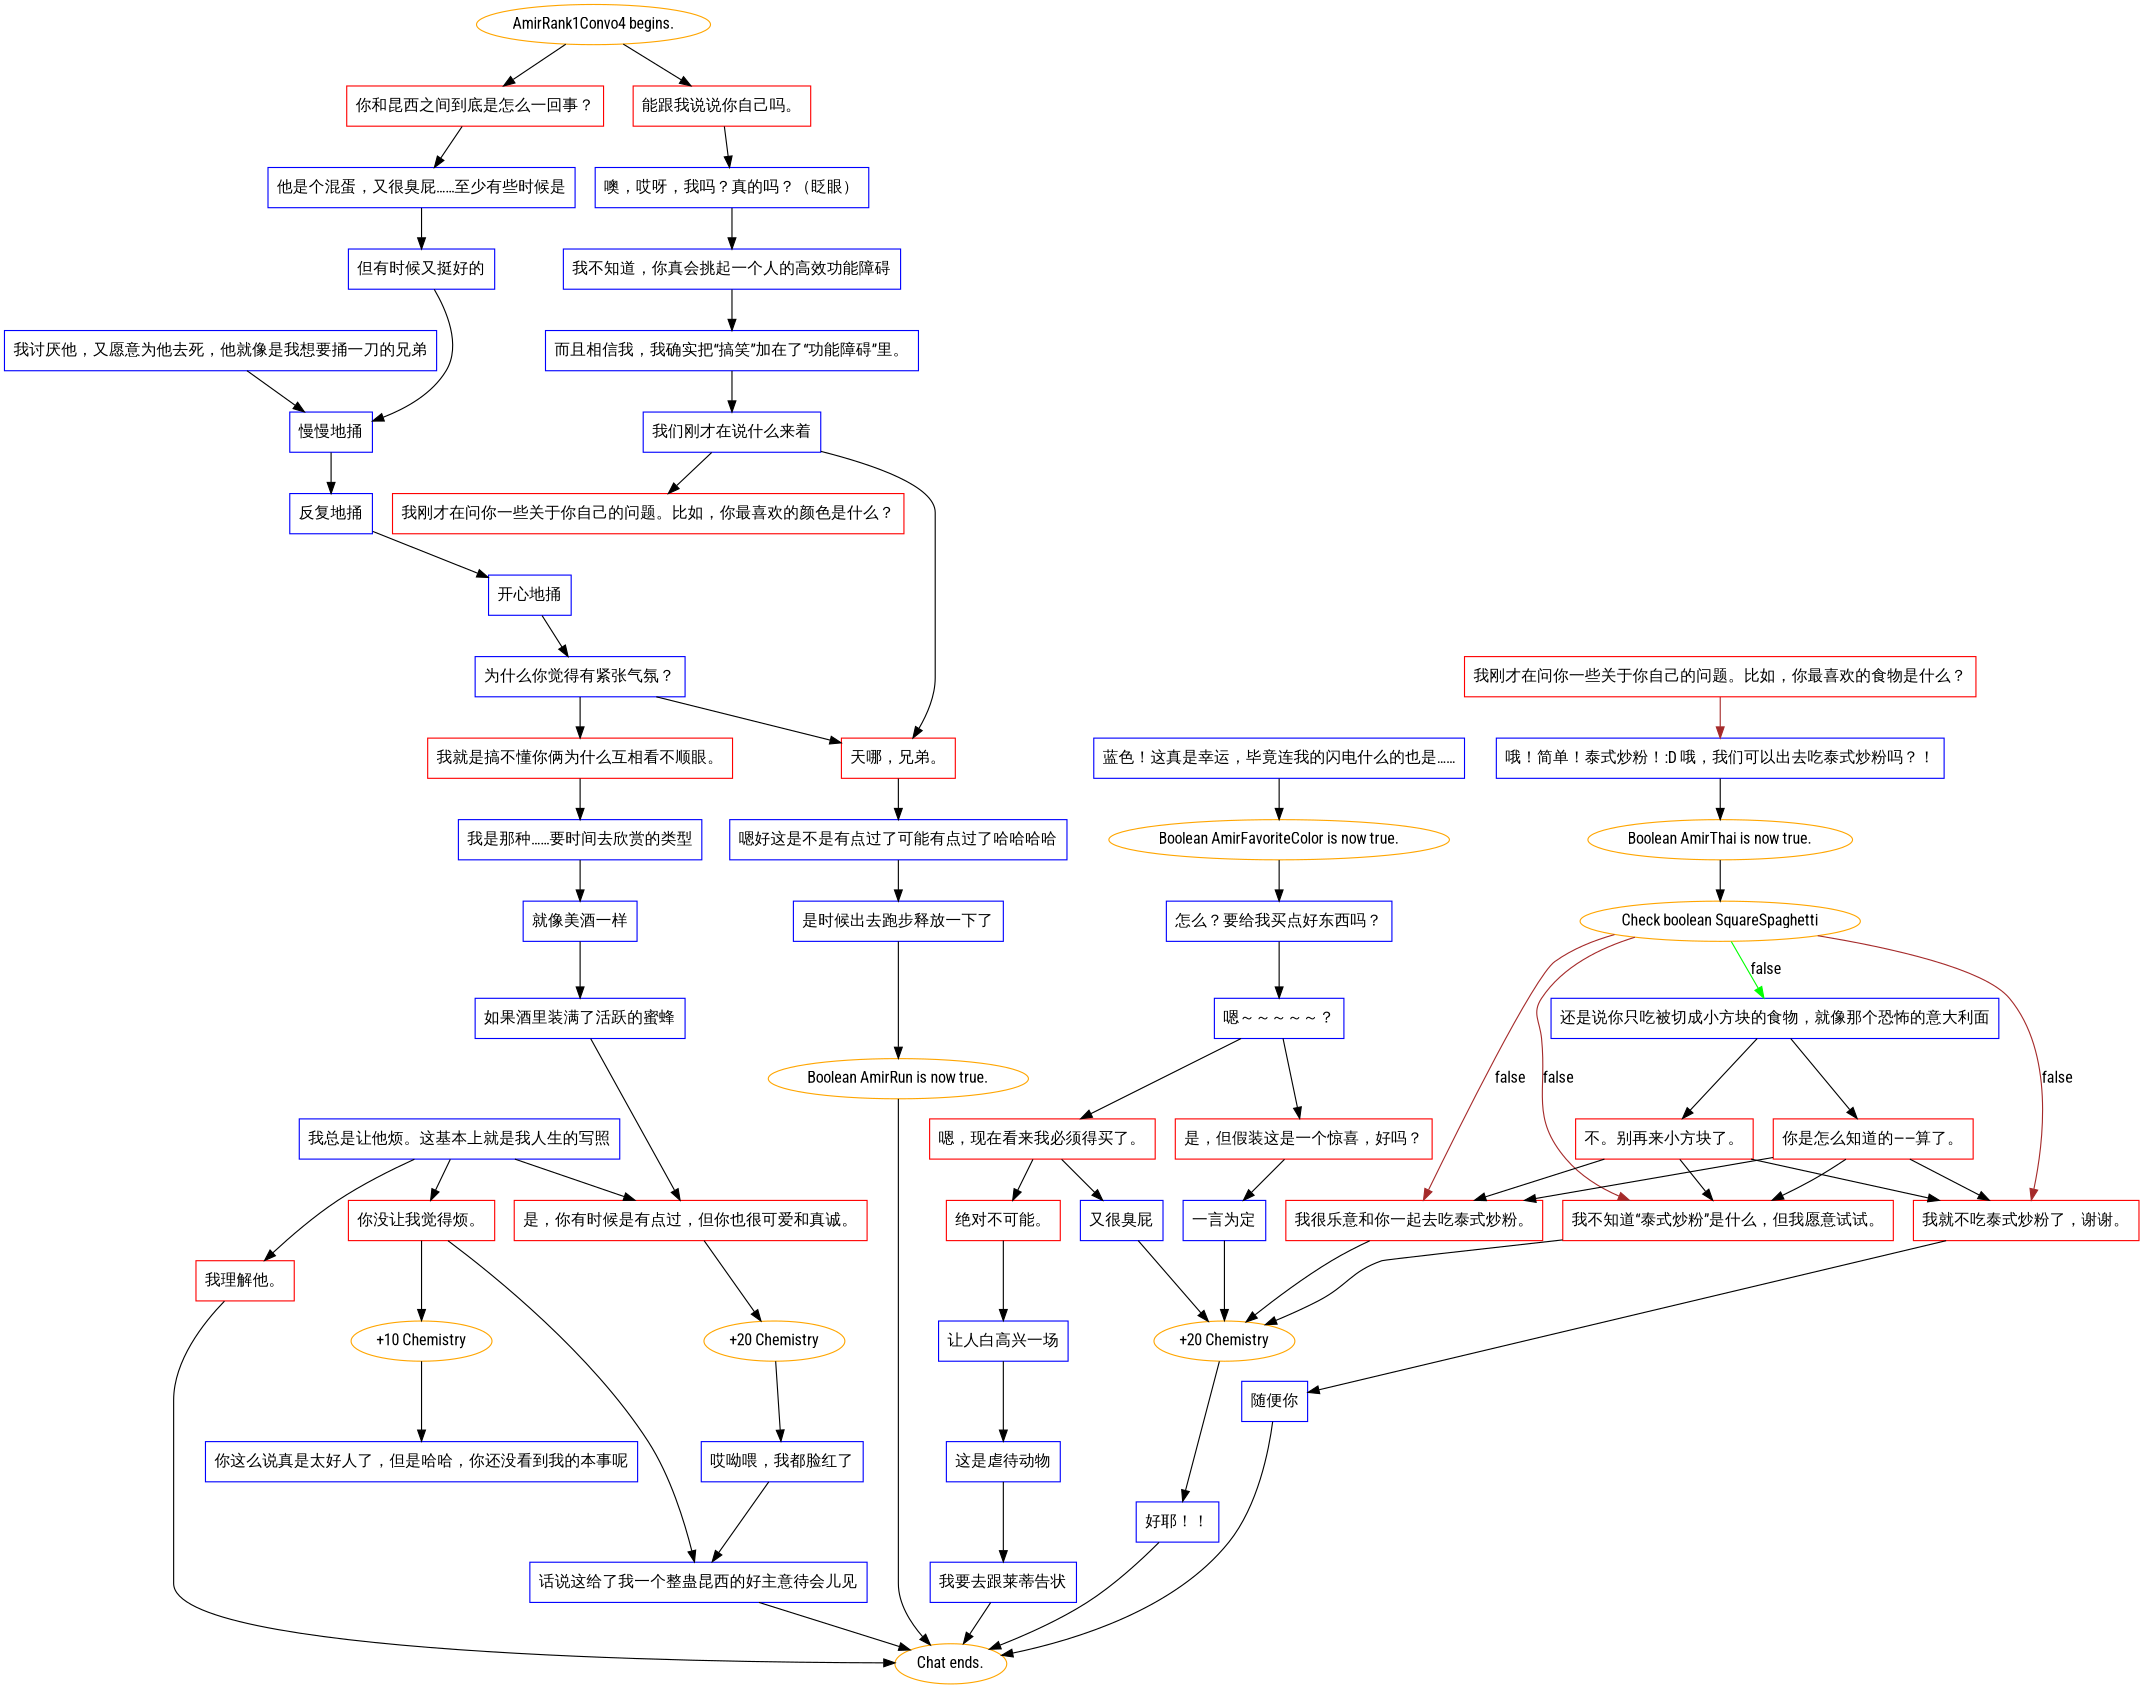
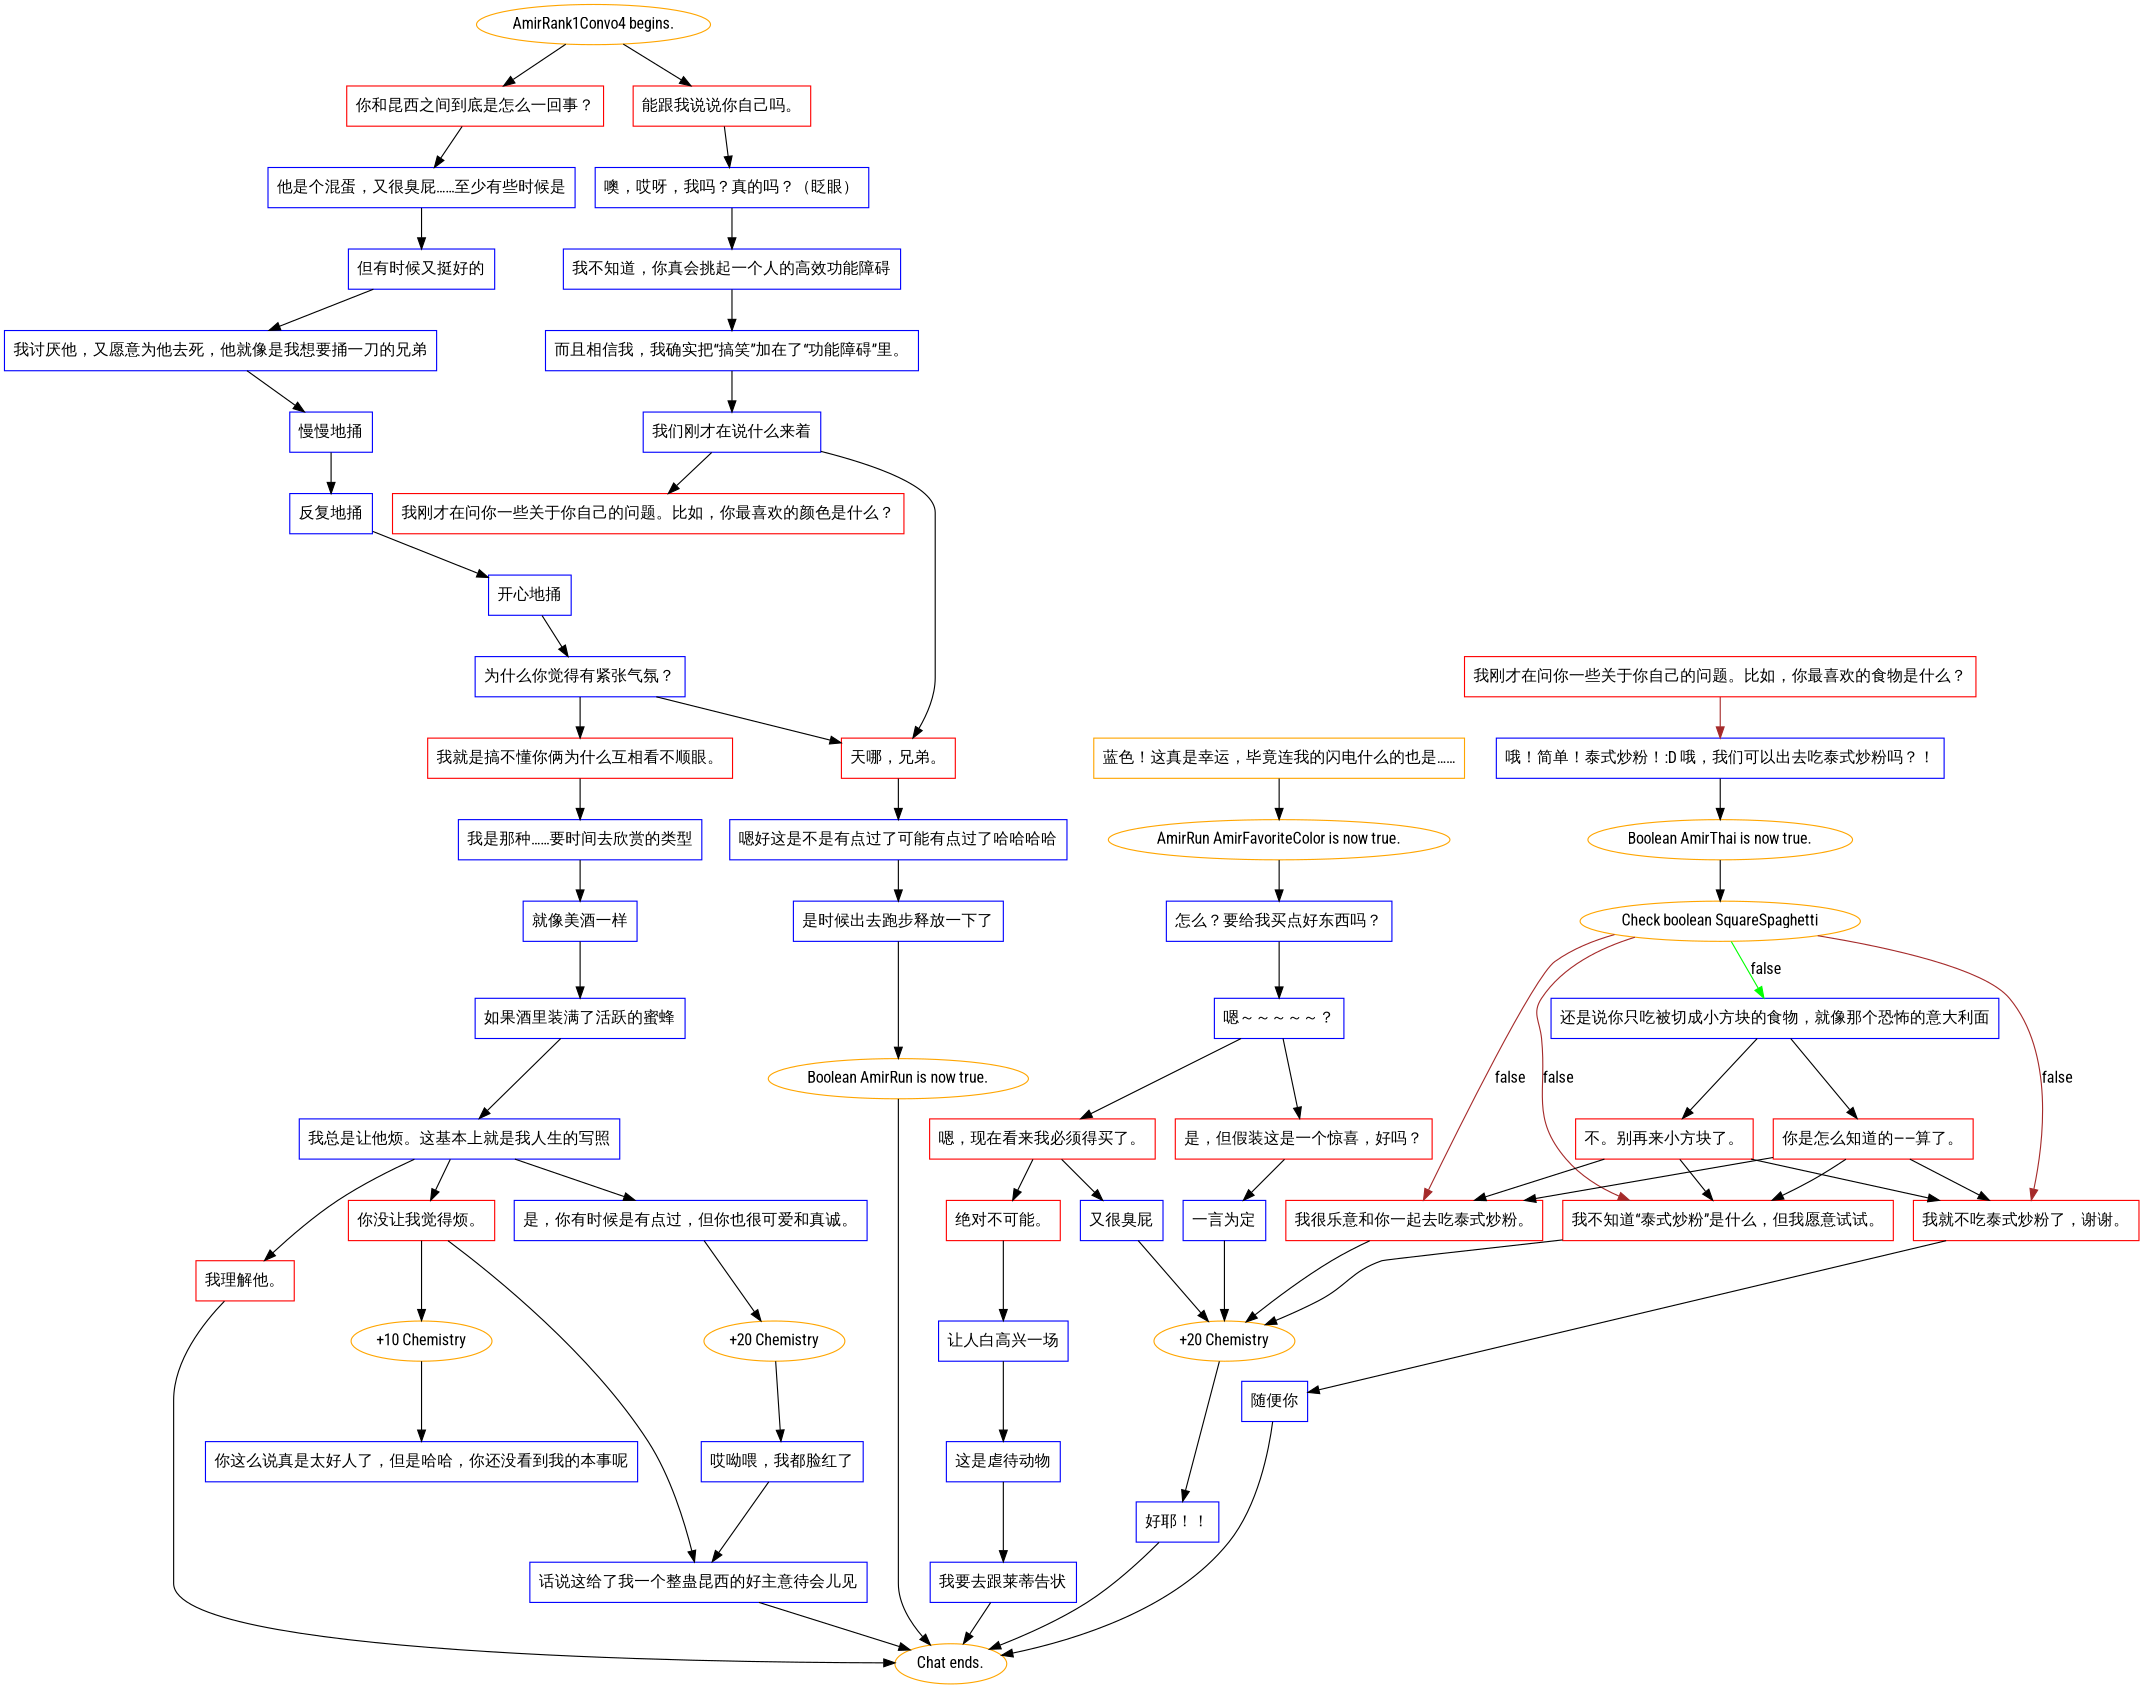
edge "但有时候又挺好的" -> "慢慢地捅": now "但有时候又挺好的" -> "我讨厌他，又愿意为他去死，他就像是我想要捅一刀的兄弟"
node "蓝色！这真是幸运，毕竟连我的闪电什么的也是……": color blue -> orange
node "Boolean AmirFavoriteColor is now true.": label "Boolean AmirFavoriteColor is now true." -> "AmirRun AmirFavoriteColor is now true."
edge "如果酒里装满了活跃的蜜蜂" -> "是，你有时候是有点过，但你也很可爱和真诚。": now "如果酒里装满了活跃的蜜蜂" -> "我总是让他烦。这基本上就是我人生的写照"
node "是，你有时候是有点过，但你也很可爱和真诚。": color red -> blue
